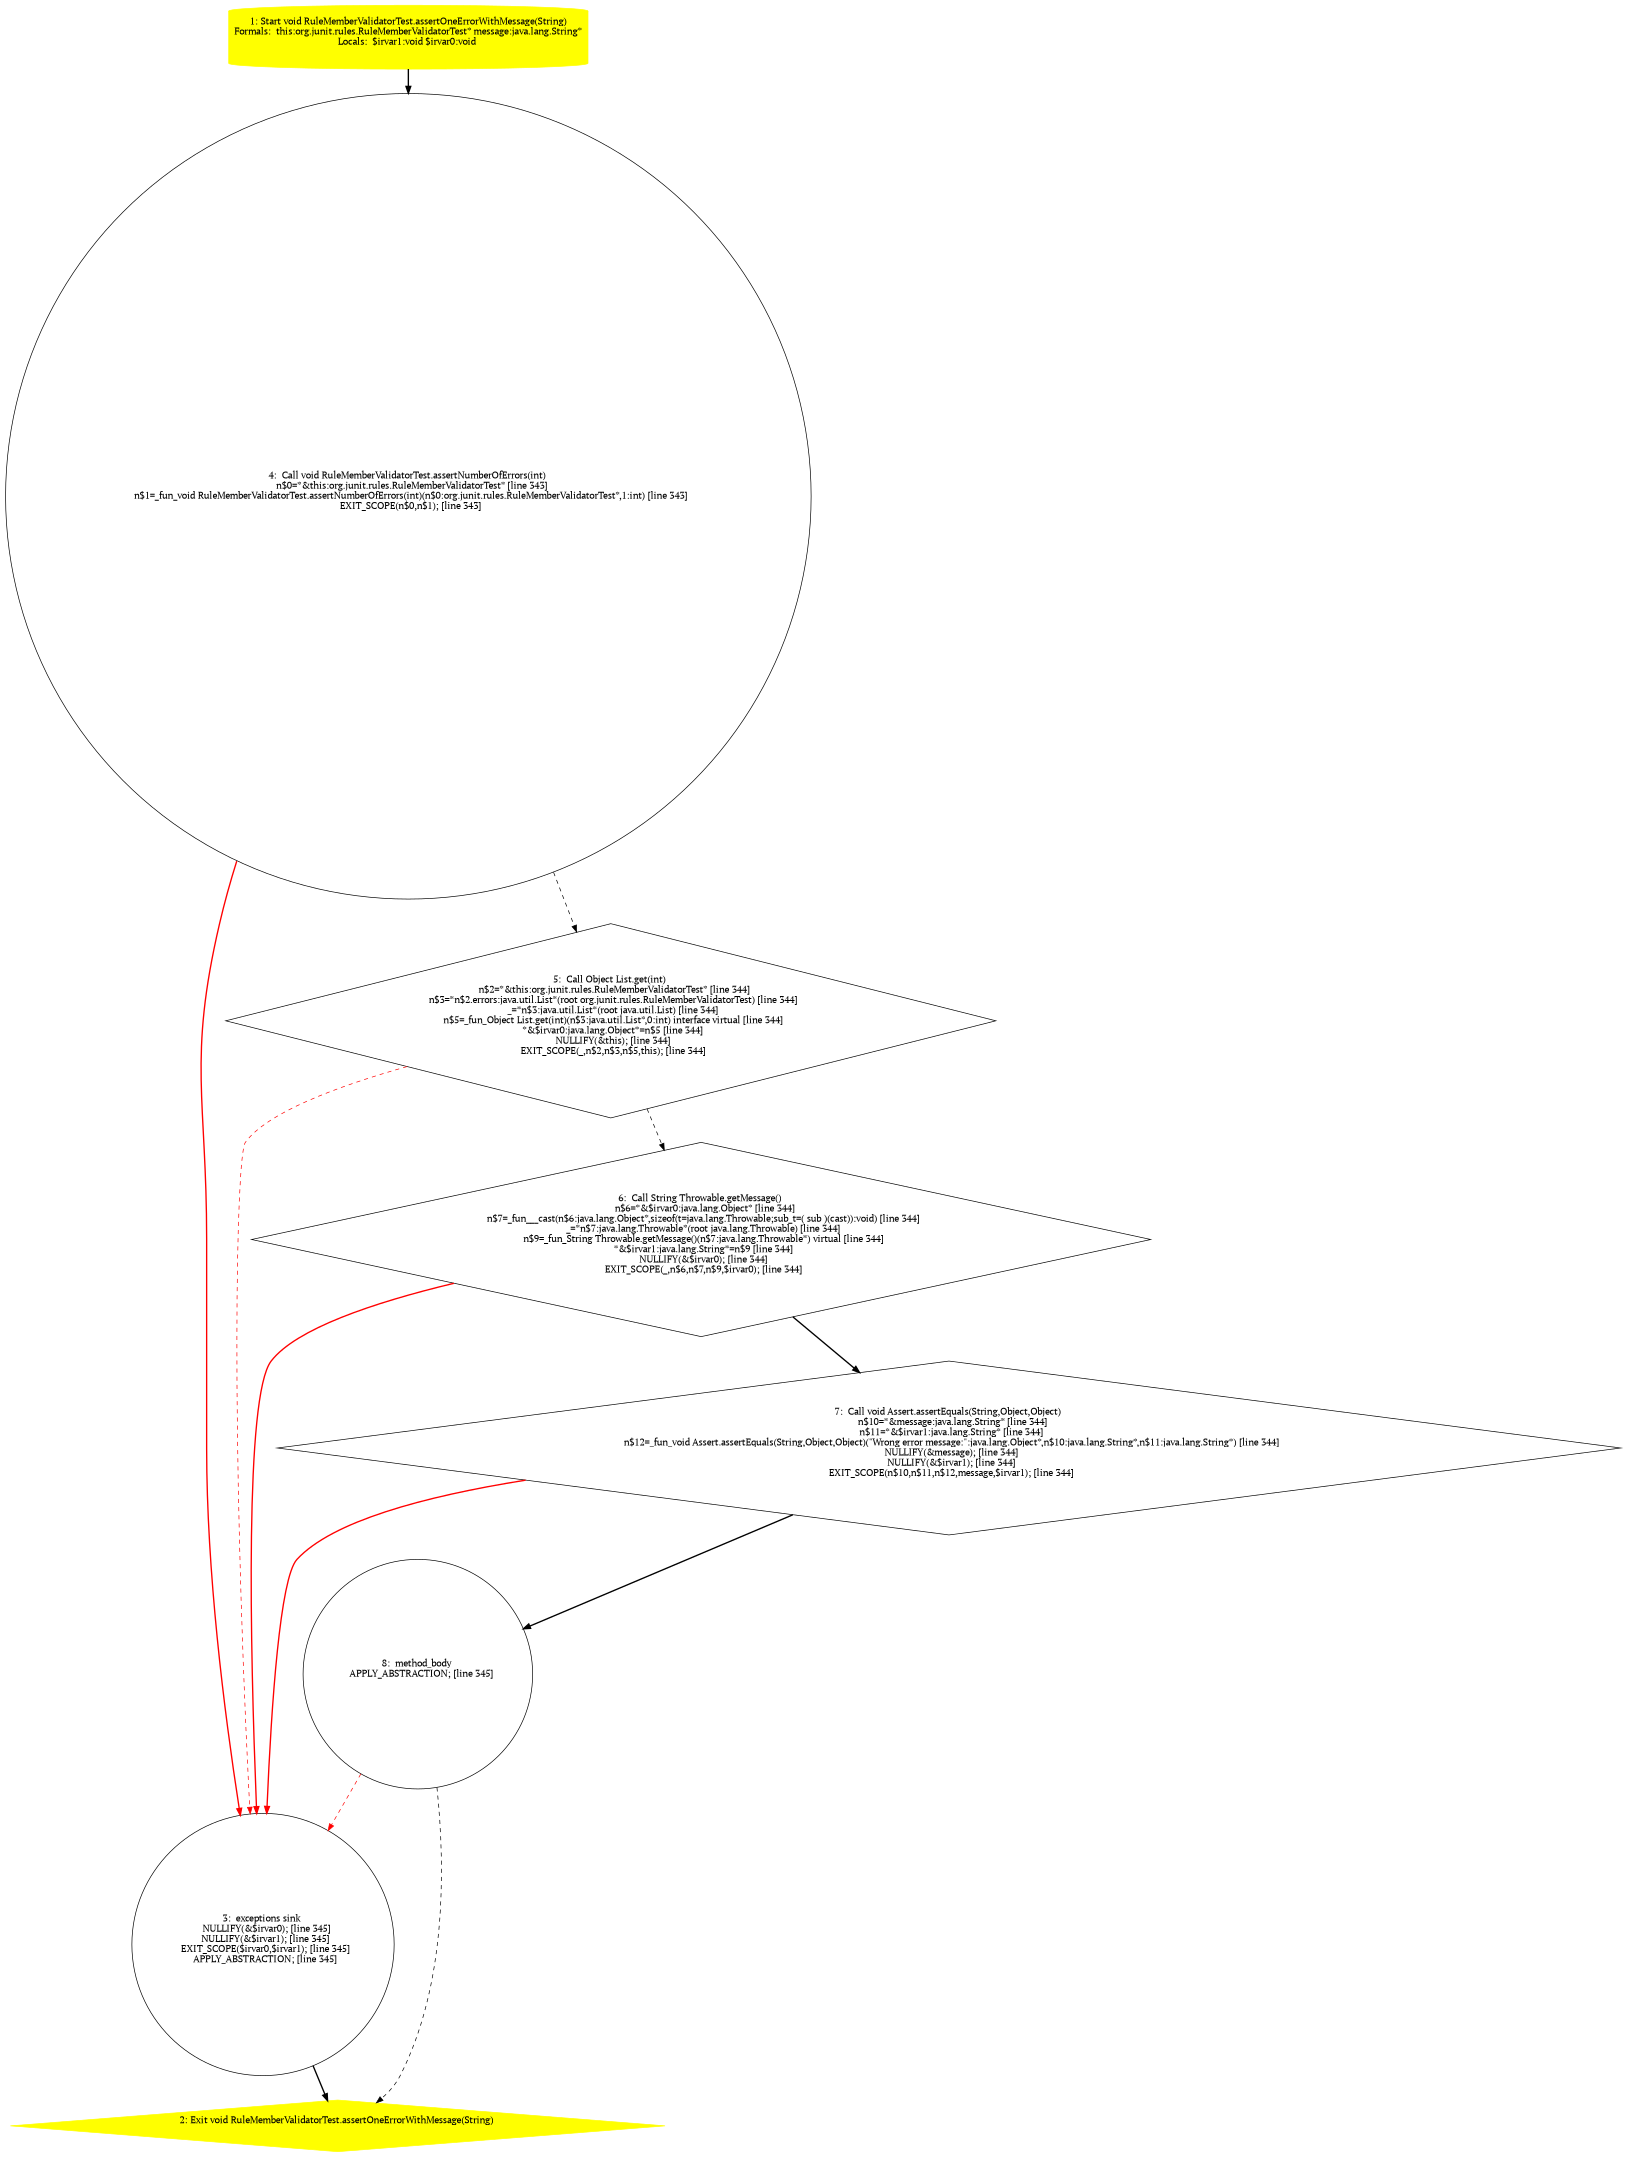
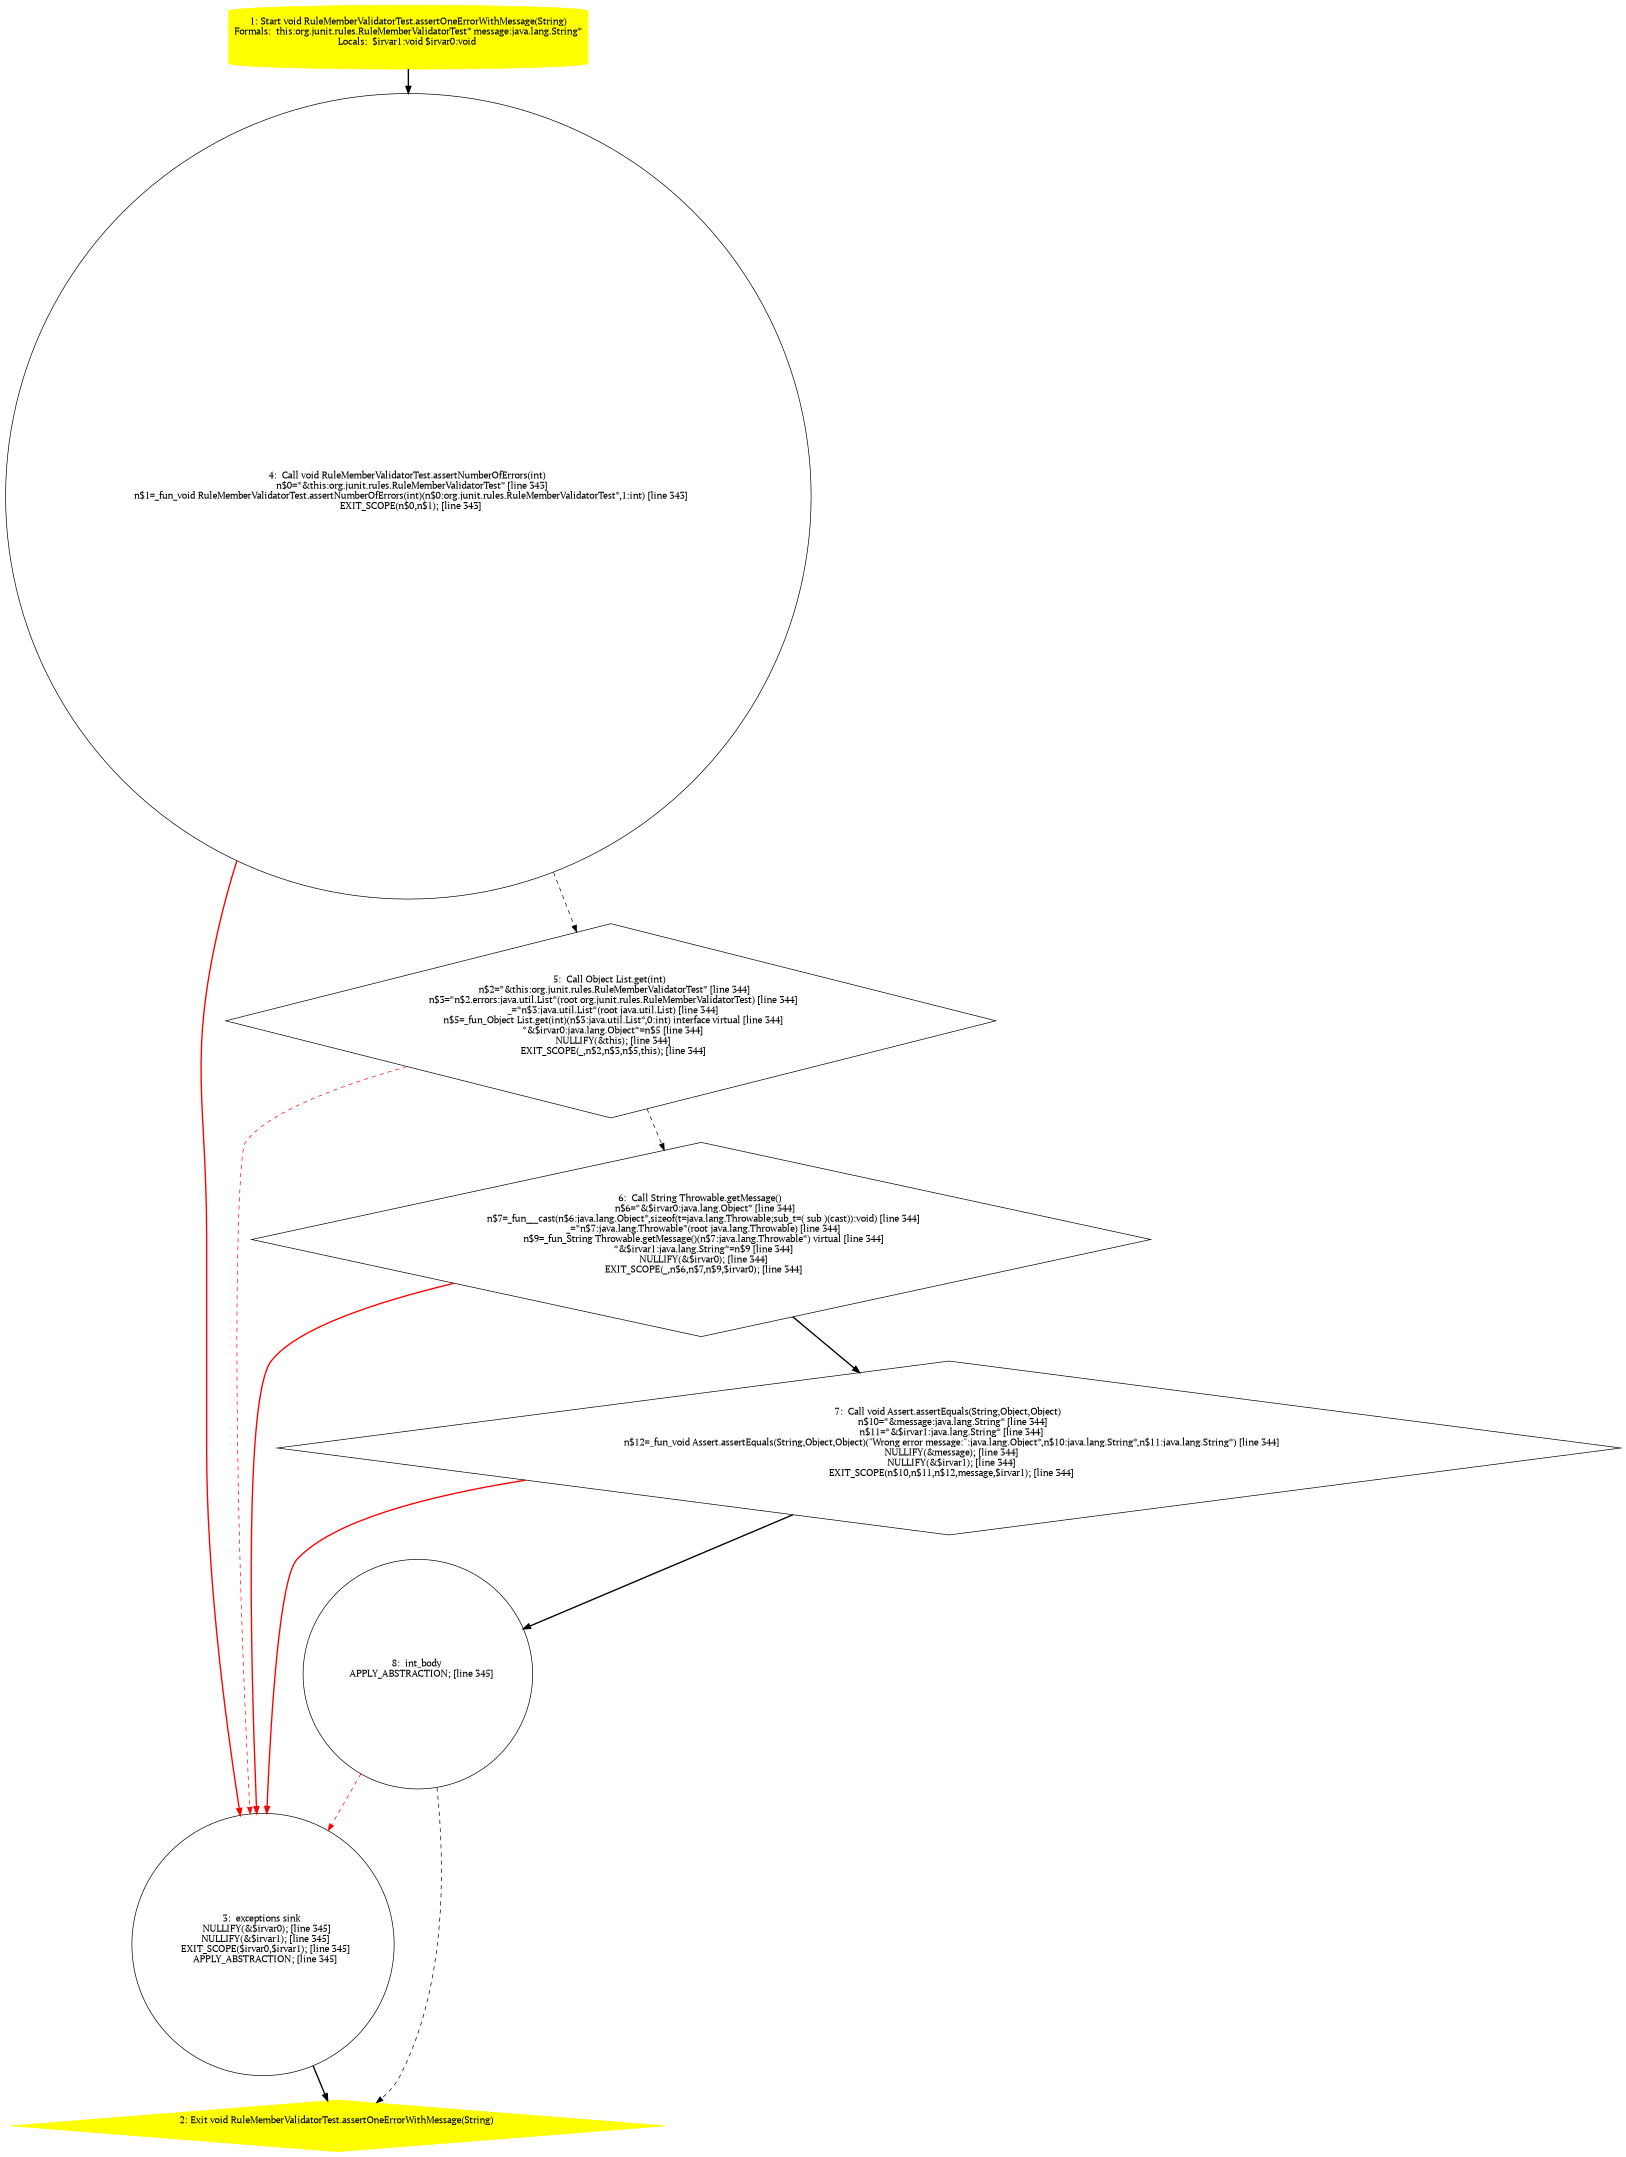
node "8:  method_body APPLY_ABSTRACTION; [line 345]": label "8:  method_body APPLY_ABSTRACTION; [line 345]" -> "8:  int_body APPLY_ABSTRACTION; [line 345]"
